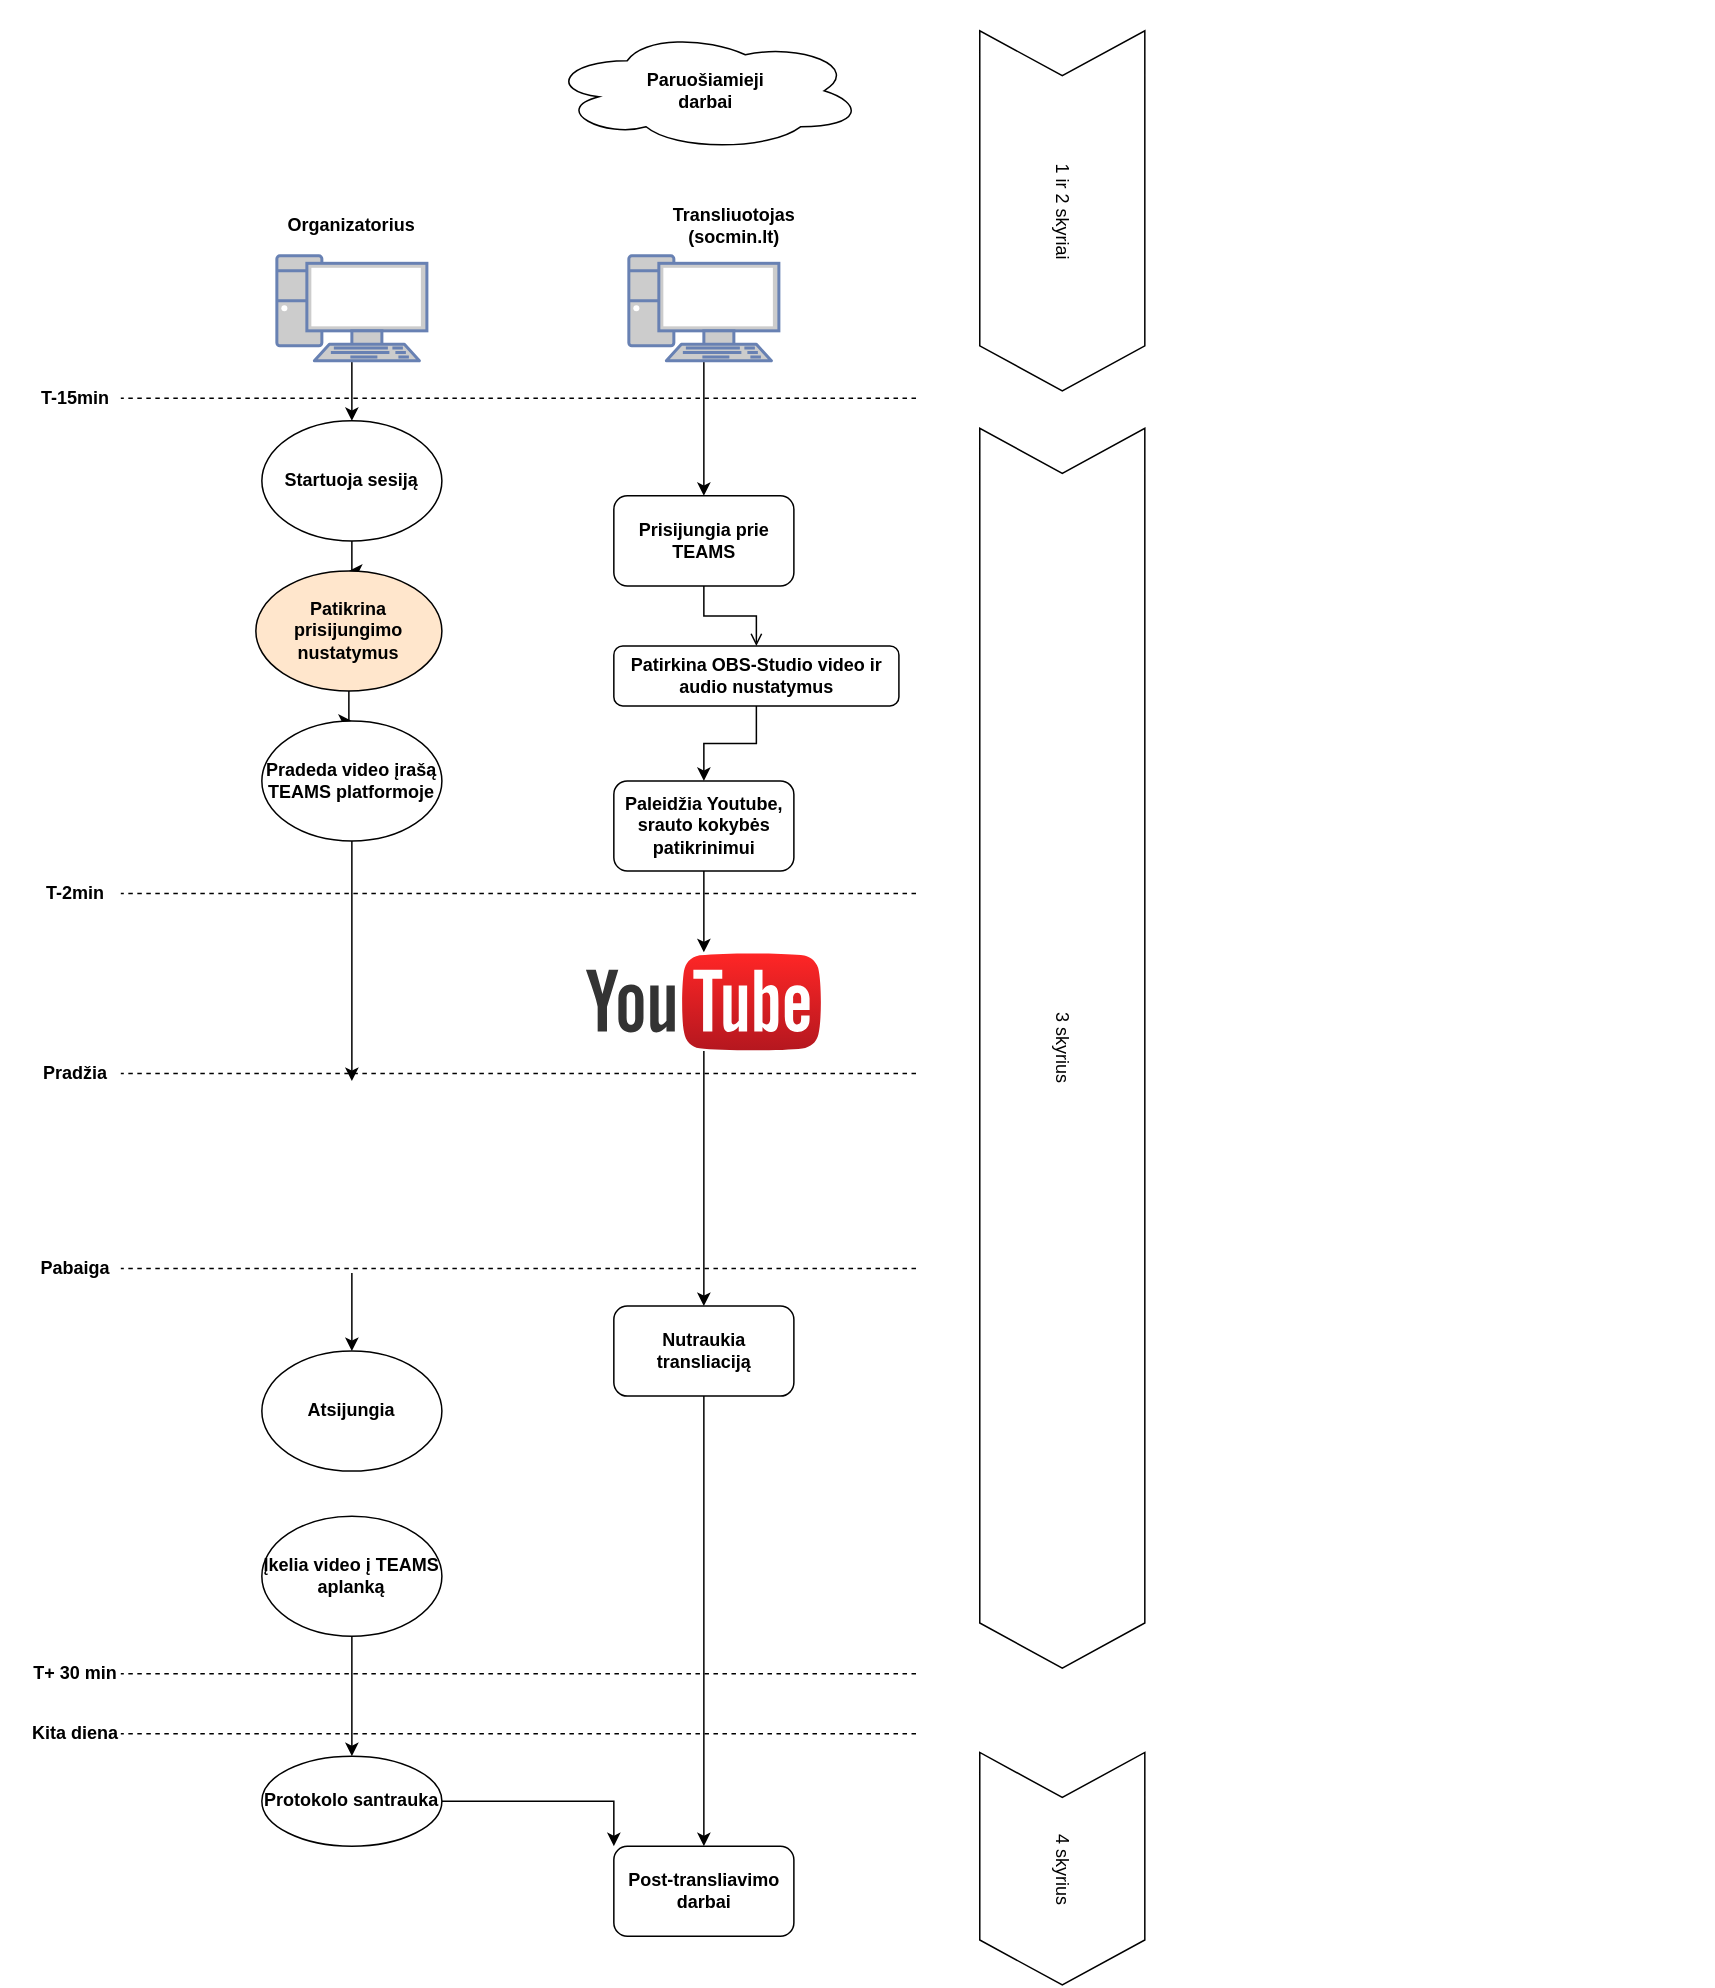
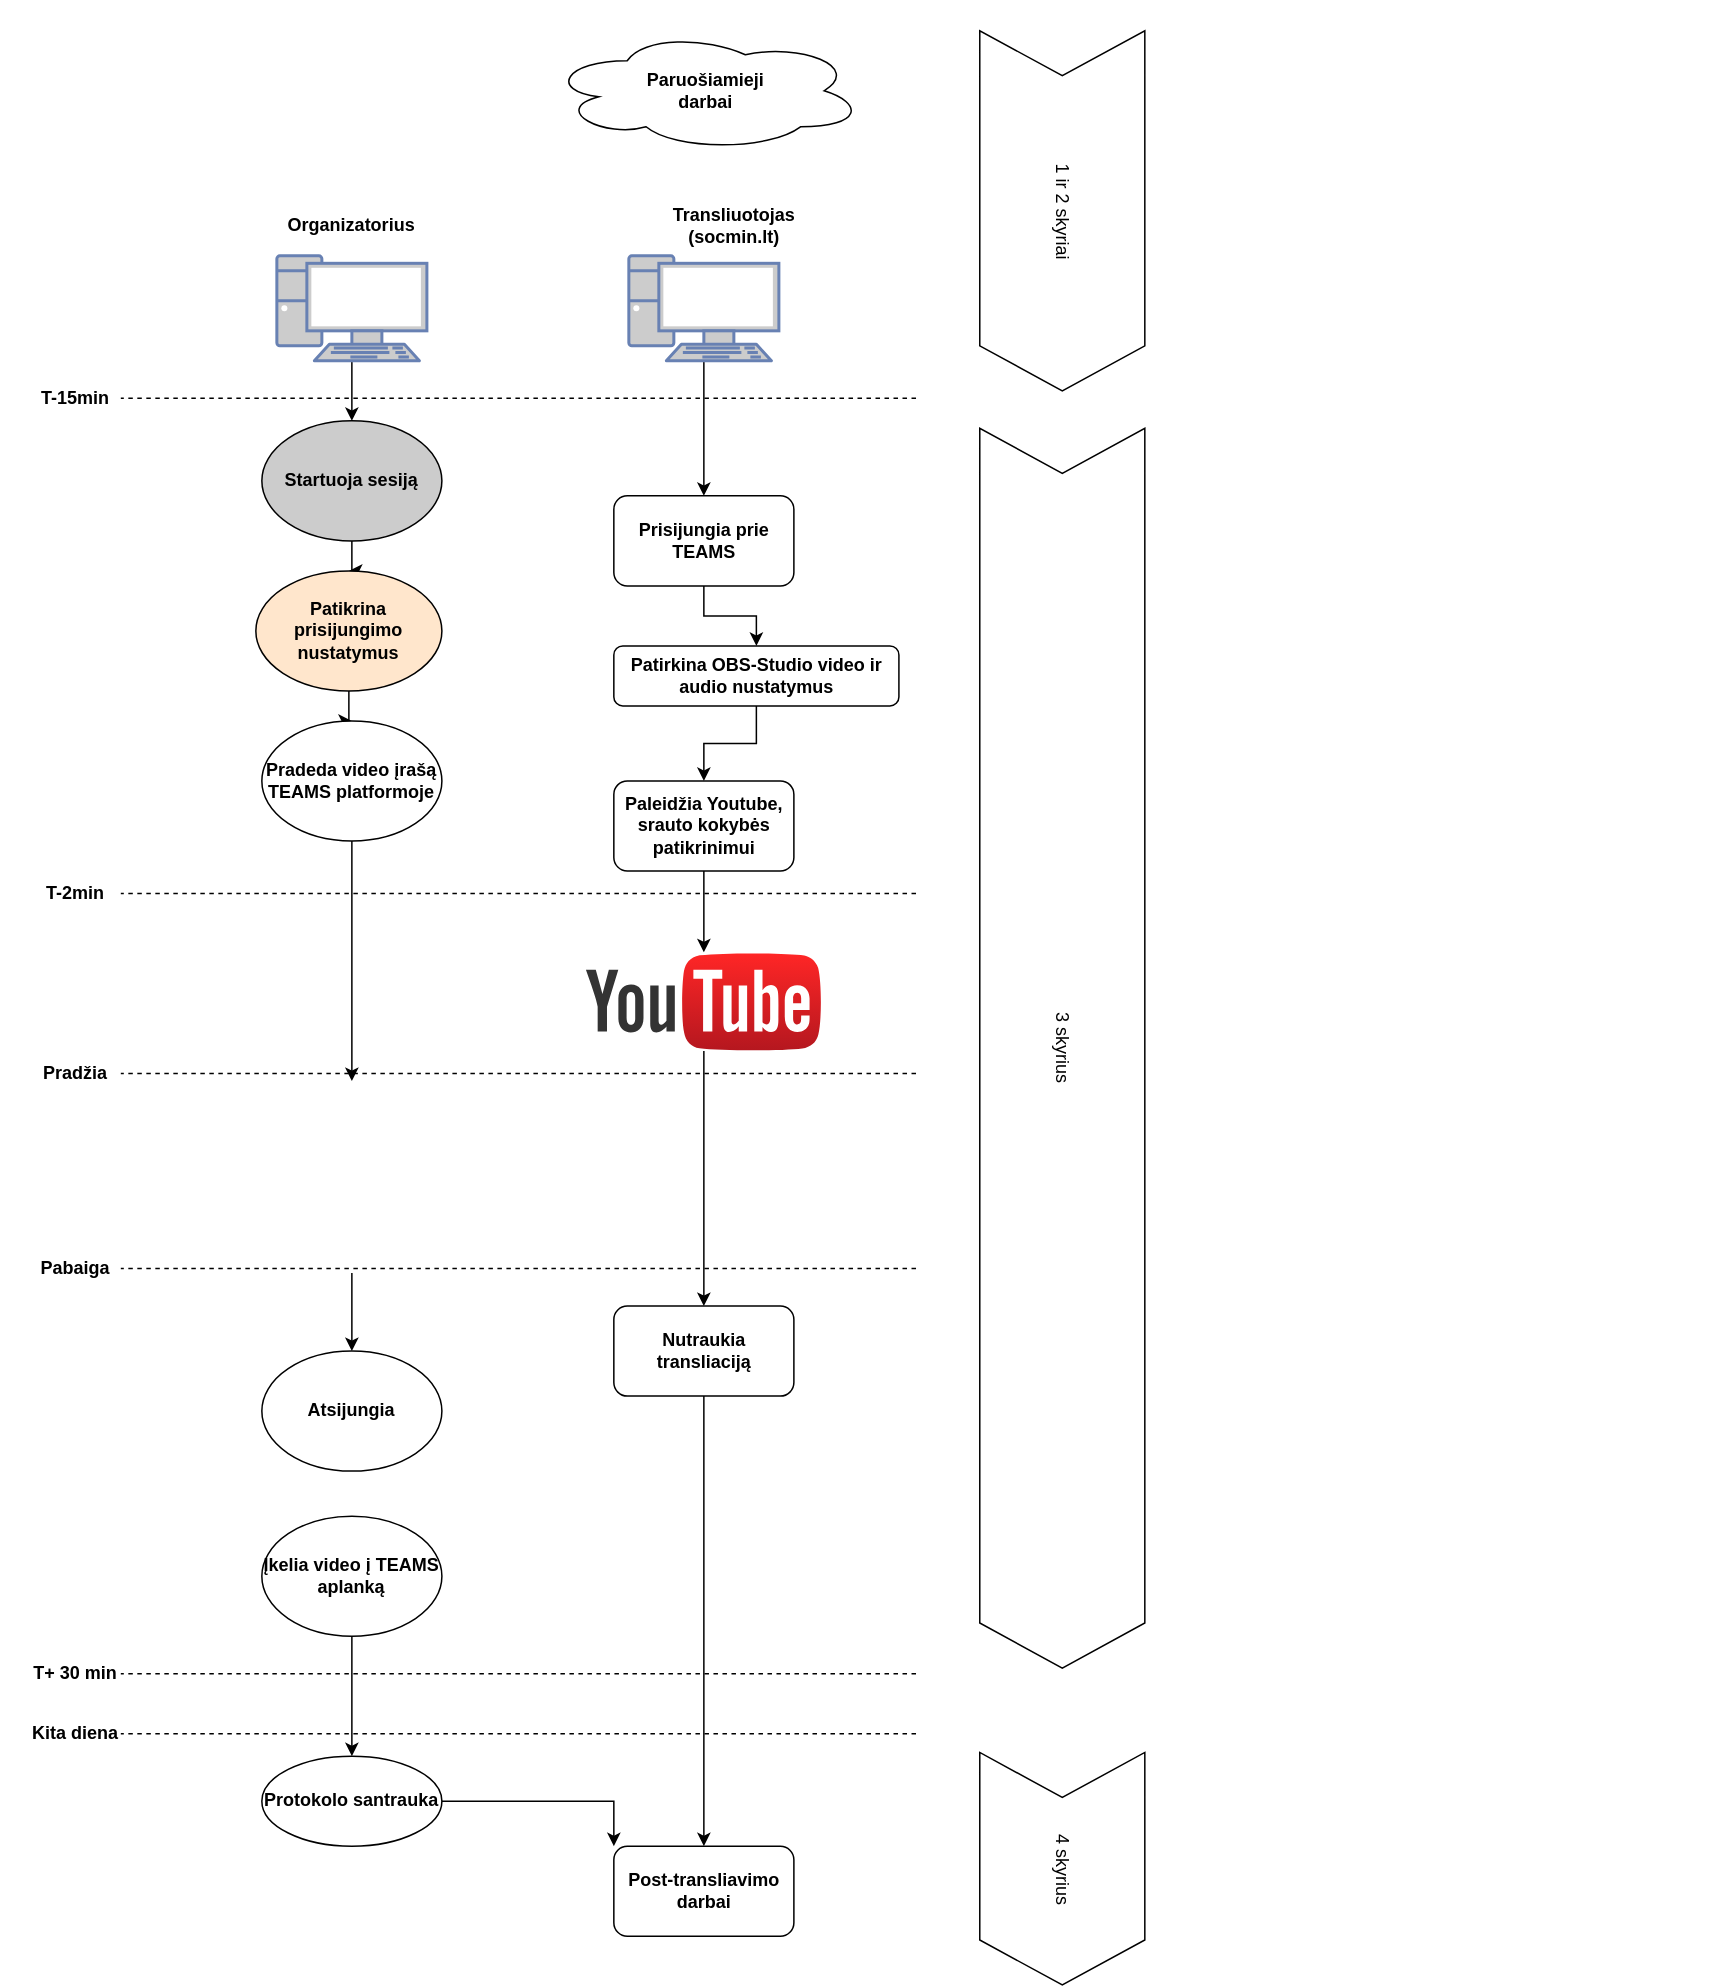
node "Startuoja sesiją": fillcolor #ffffff -> #cccccc
edge "Prisijungia prie TEAMS" -> "Patirkina OBS-Studio video ir audio nustatymus": arrowhead open -> classic
